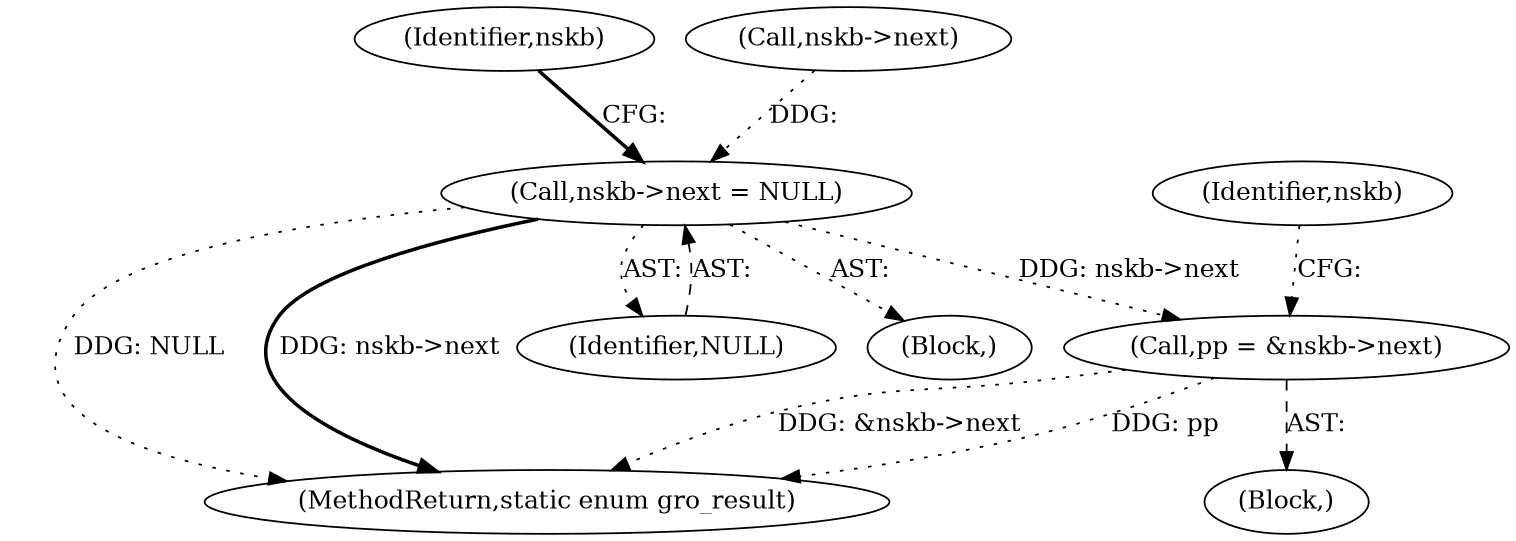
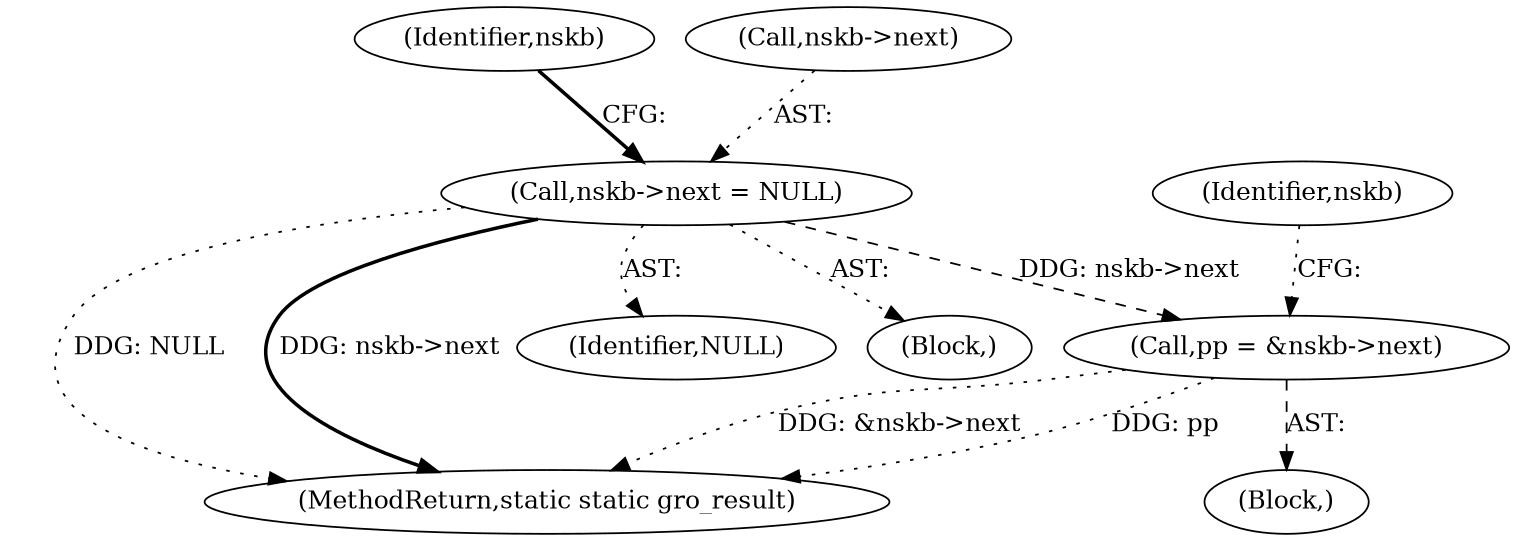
edge "(Call,nskb->next)" -> "(Call,nskb->next = NULL)": label "DDG: " -> "AST: "
edge "(Call,nskb->next = NULL)" -> "(Call,pp = &nskb->next)": style dotted -> dashed
edge "(Identifier,NULL)" -> "(Call,nskb->next = NULL)": removed, label "AST:"
node "(MethodReturn,static enum gro_result)": label "(MethodReturn,static enum gro_result)" -> "(MethodReturn,static static gro_result)"
